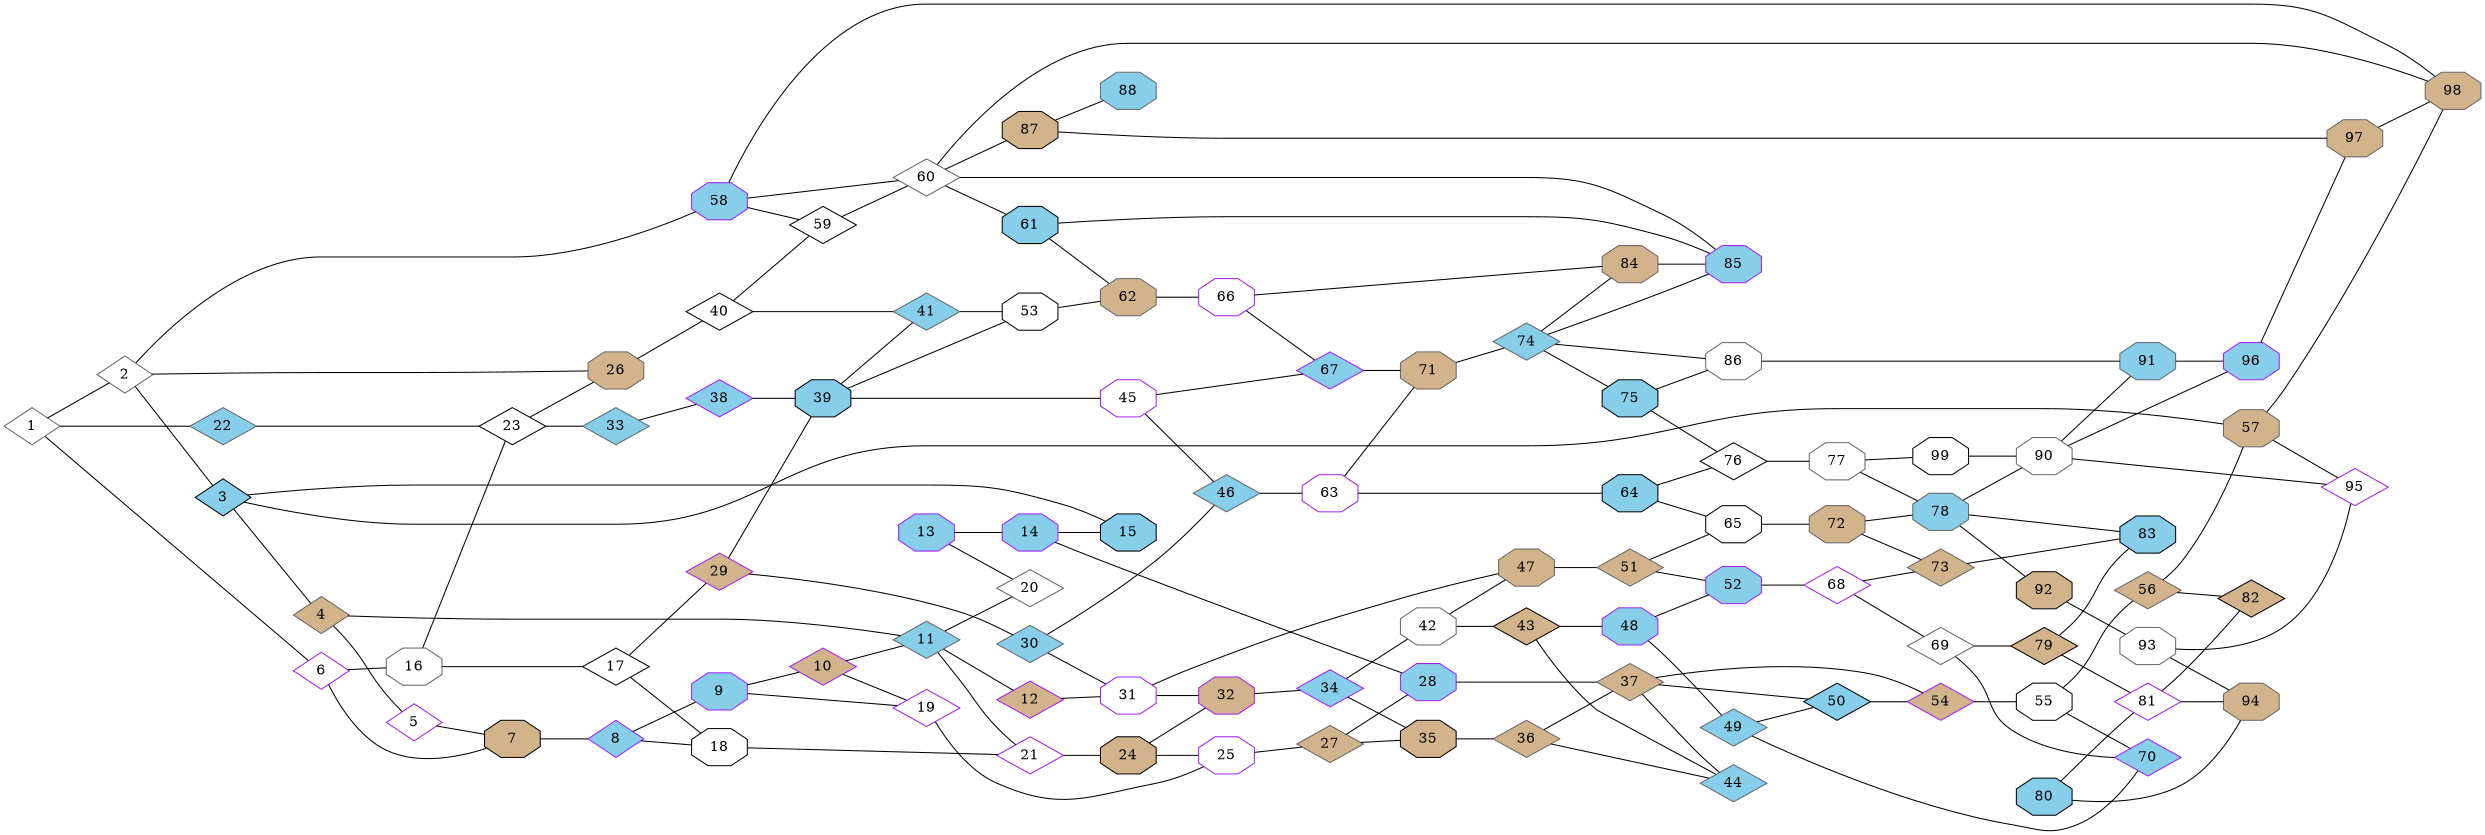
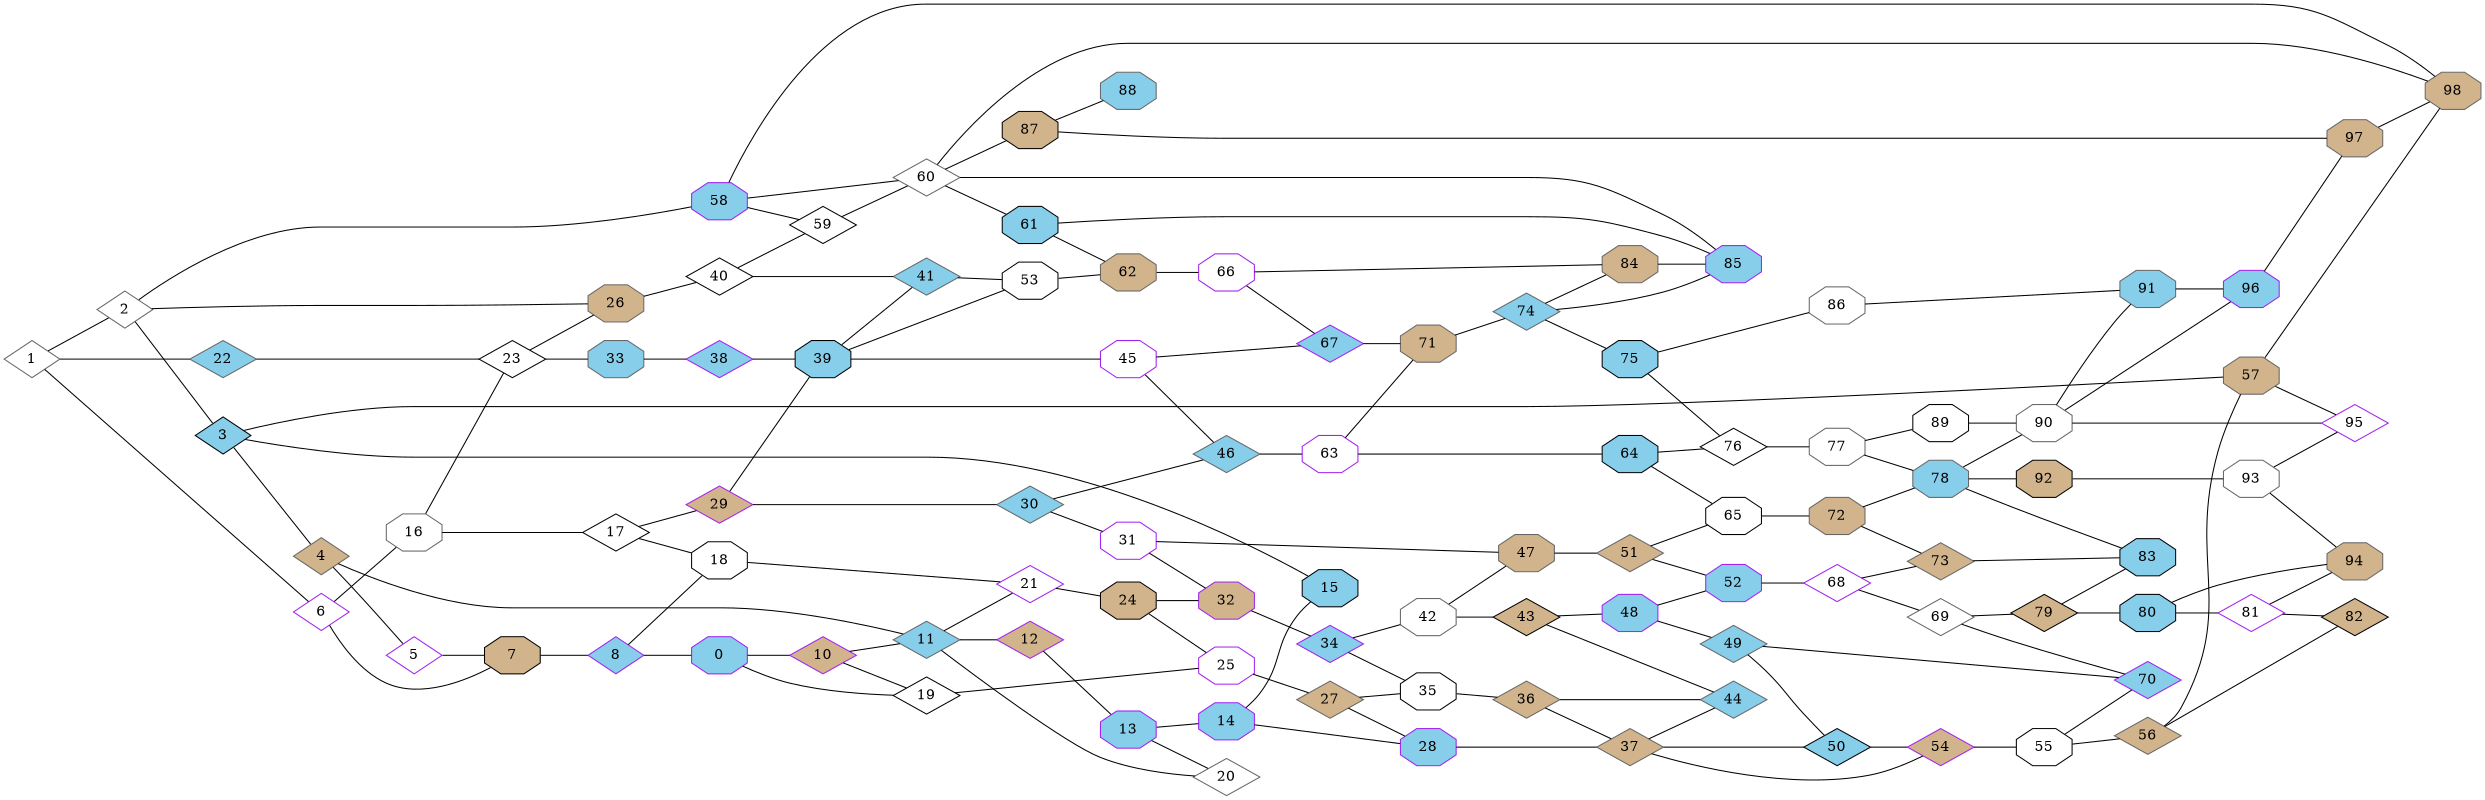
edge "74" -- "86": removed
node "33": shape diamond -> octagon
node "99": label "99" -> "89"
edge "79" -- "81": now "79" -- "80"
node "9": label "9" -> "0"
edge "31" -- "12": now "13" -- "12"
node "19": color purple -> black
node "35": fillcolor tan -> white
